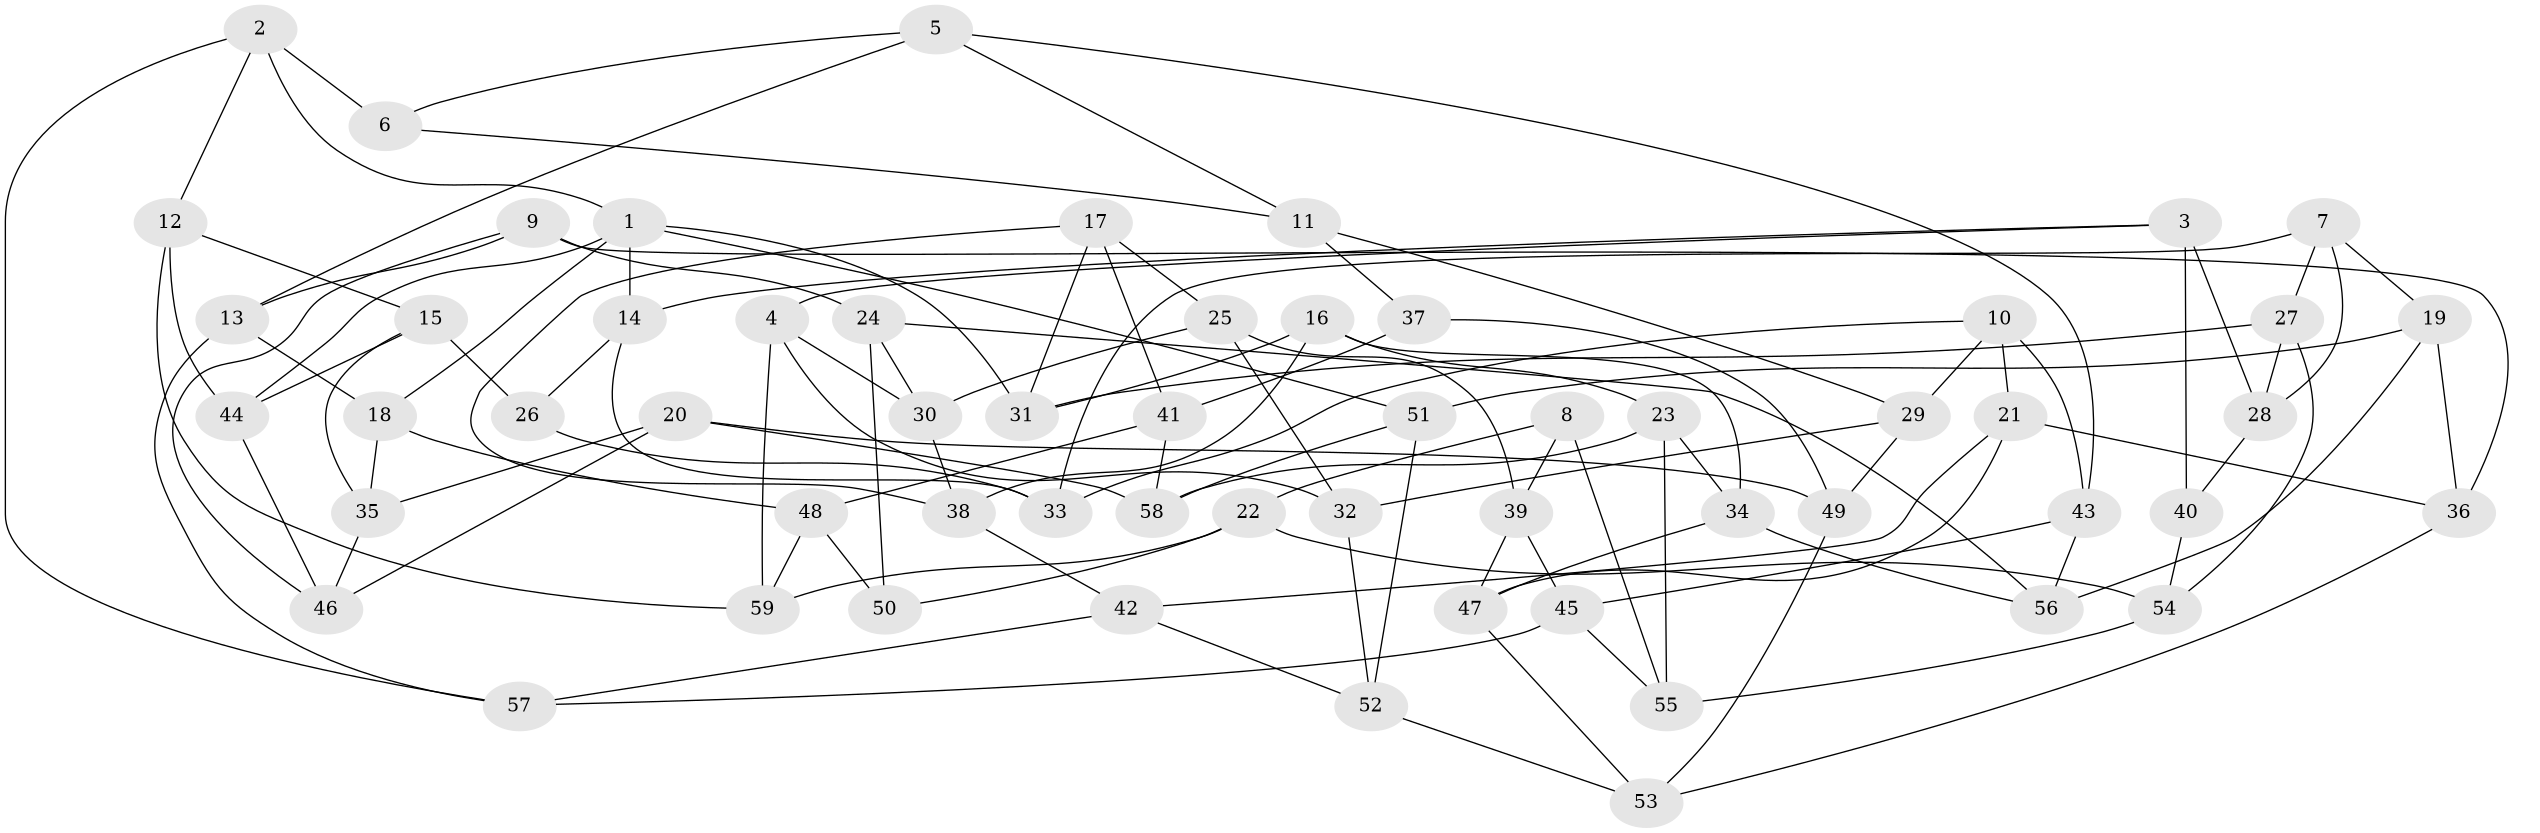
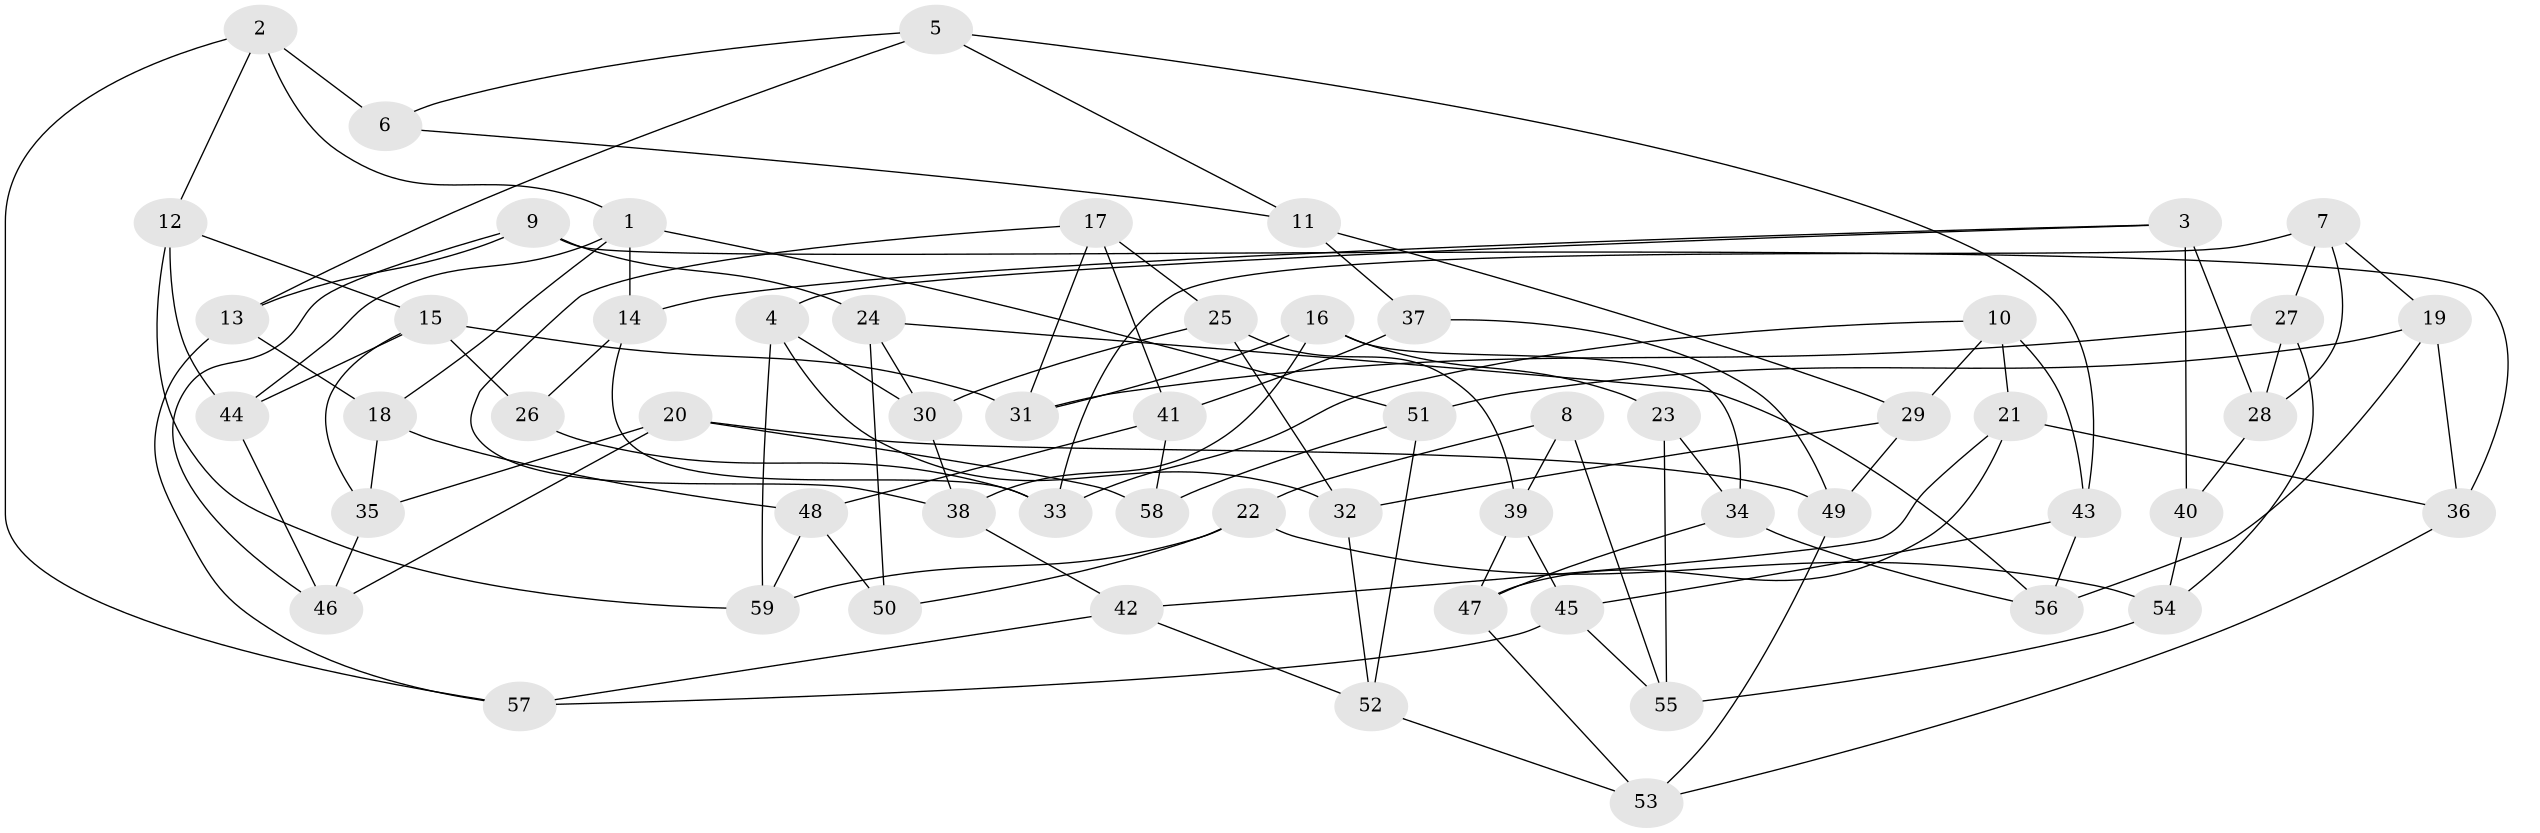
edge "1" -- "31": now "15" -- "31"
edge "23" -- "58": removed
